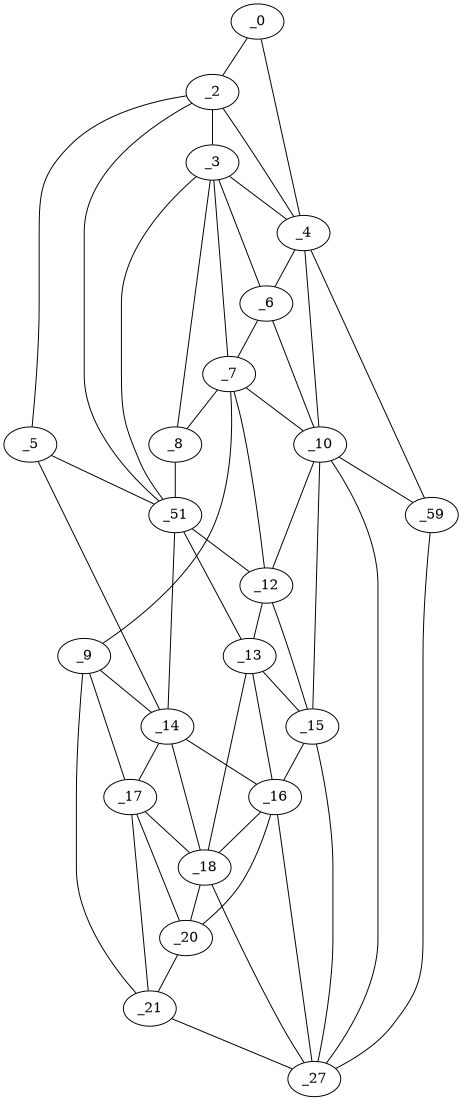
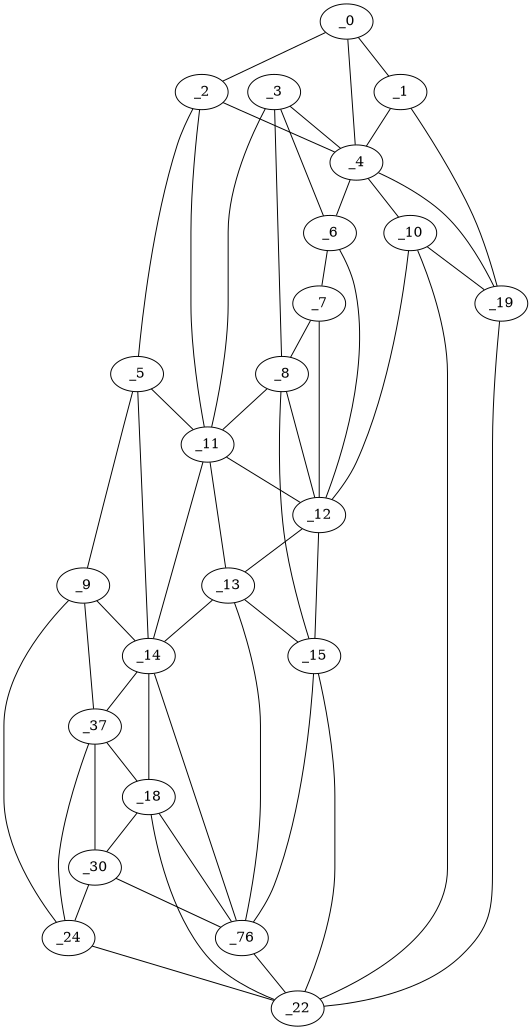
node "_1": added
edge "_2" -- "_3": removed
edge "_3" -- "_7": removed
edge "_6" -- "_10": now "_6" -- "_12"
edge "_7" -- "_10": removed
edge "_8" -- "_12": added
node "_51": label "_51" -> "_11"
node "_59": label "_59" -> "_19"
edge "_7" -- "_9": now "_5" -- "_9"
edge "_10" -- "_15": now "_8" -- "_15"
edge "_13" -- "_18": now "_13" -- "_14"
node "_17": label "_17" -> "_37"
node "_16": label "_16" -> "_76"
node "_20": label "_20" -> "_30"
node "_21": label "_21" -> "_24"
node "_27": label "_27" -> "_22"
